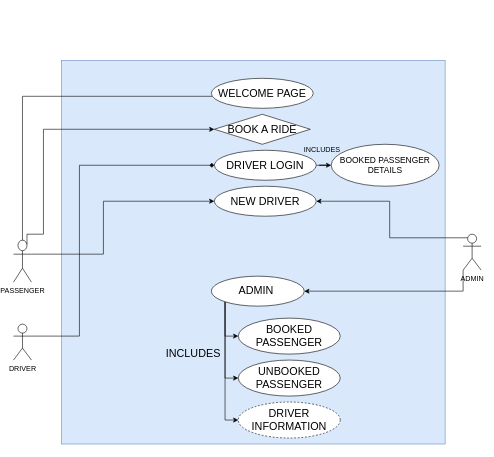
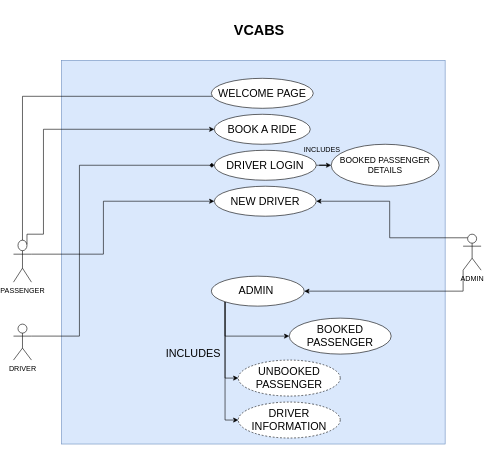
node "VCABS": added
node "BOOK A RIDE": shape diamond -> ellipse
node "BOOKED PASSENGER": moved (290, 336) -> (341, 336)
node "UNBOOKED PASSENGER": style solid -> dashed
